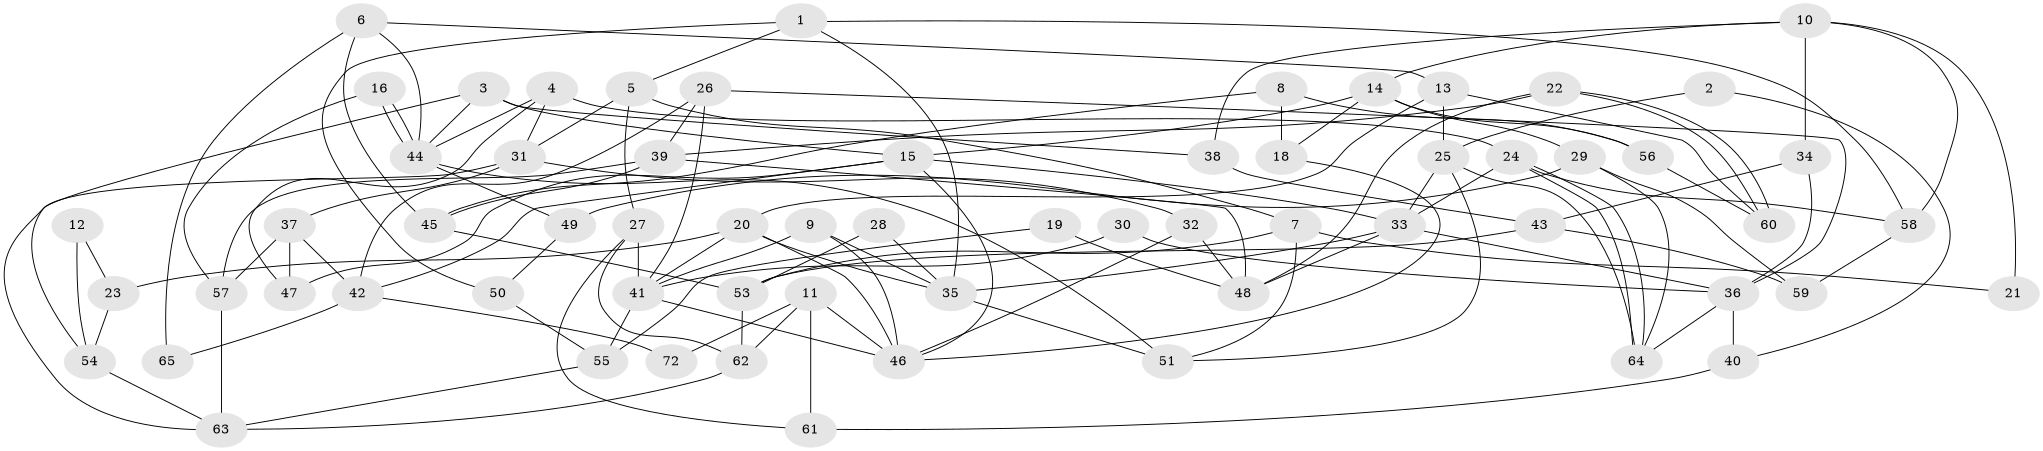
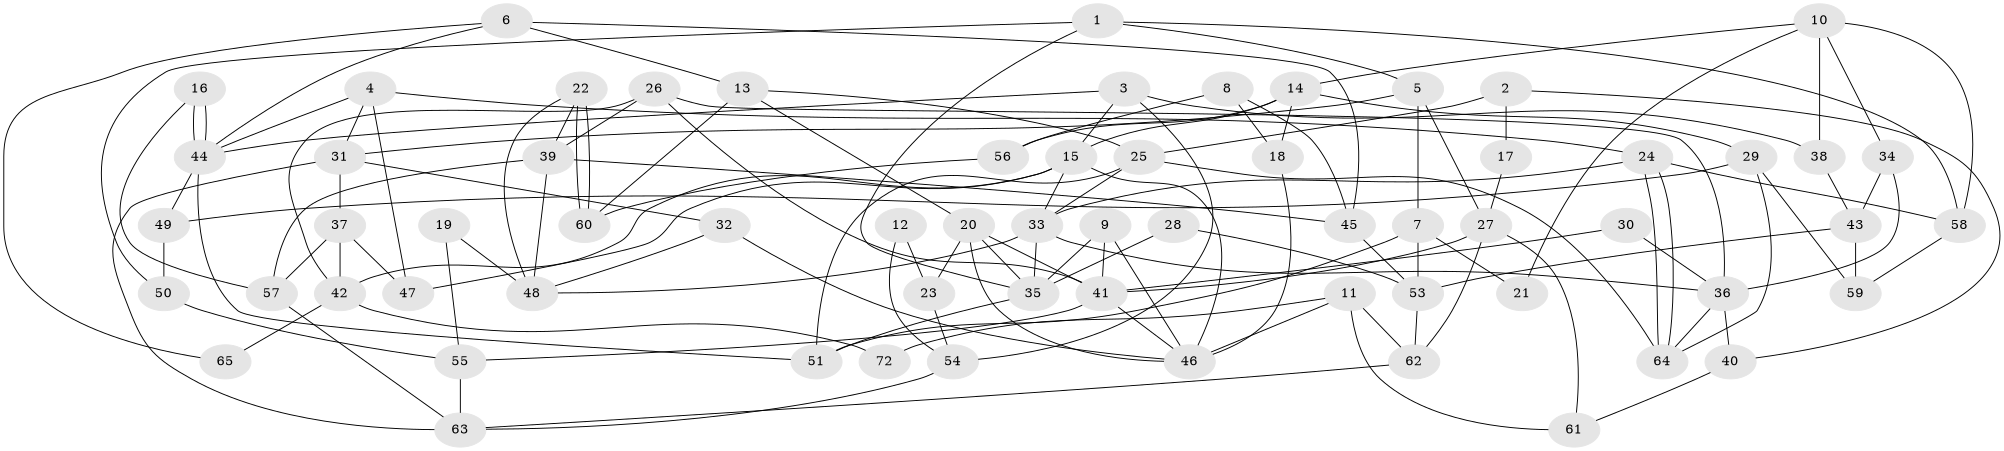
node "17": added
